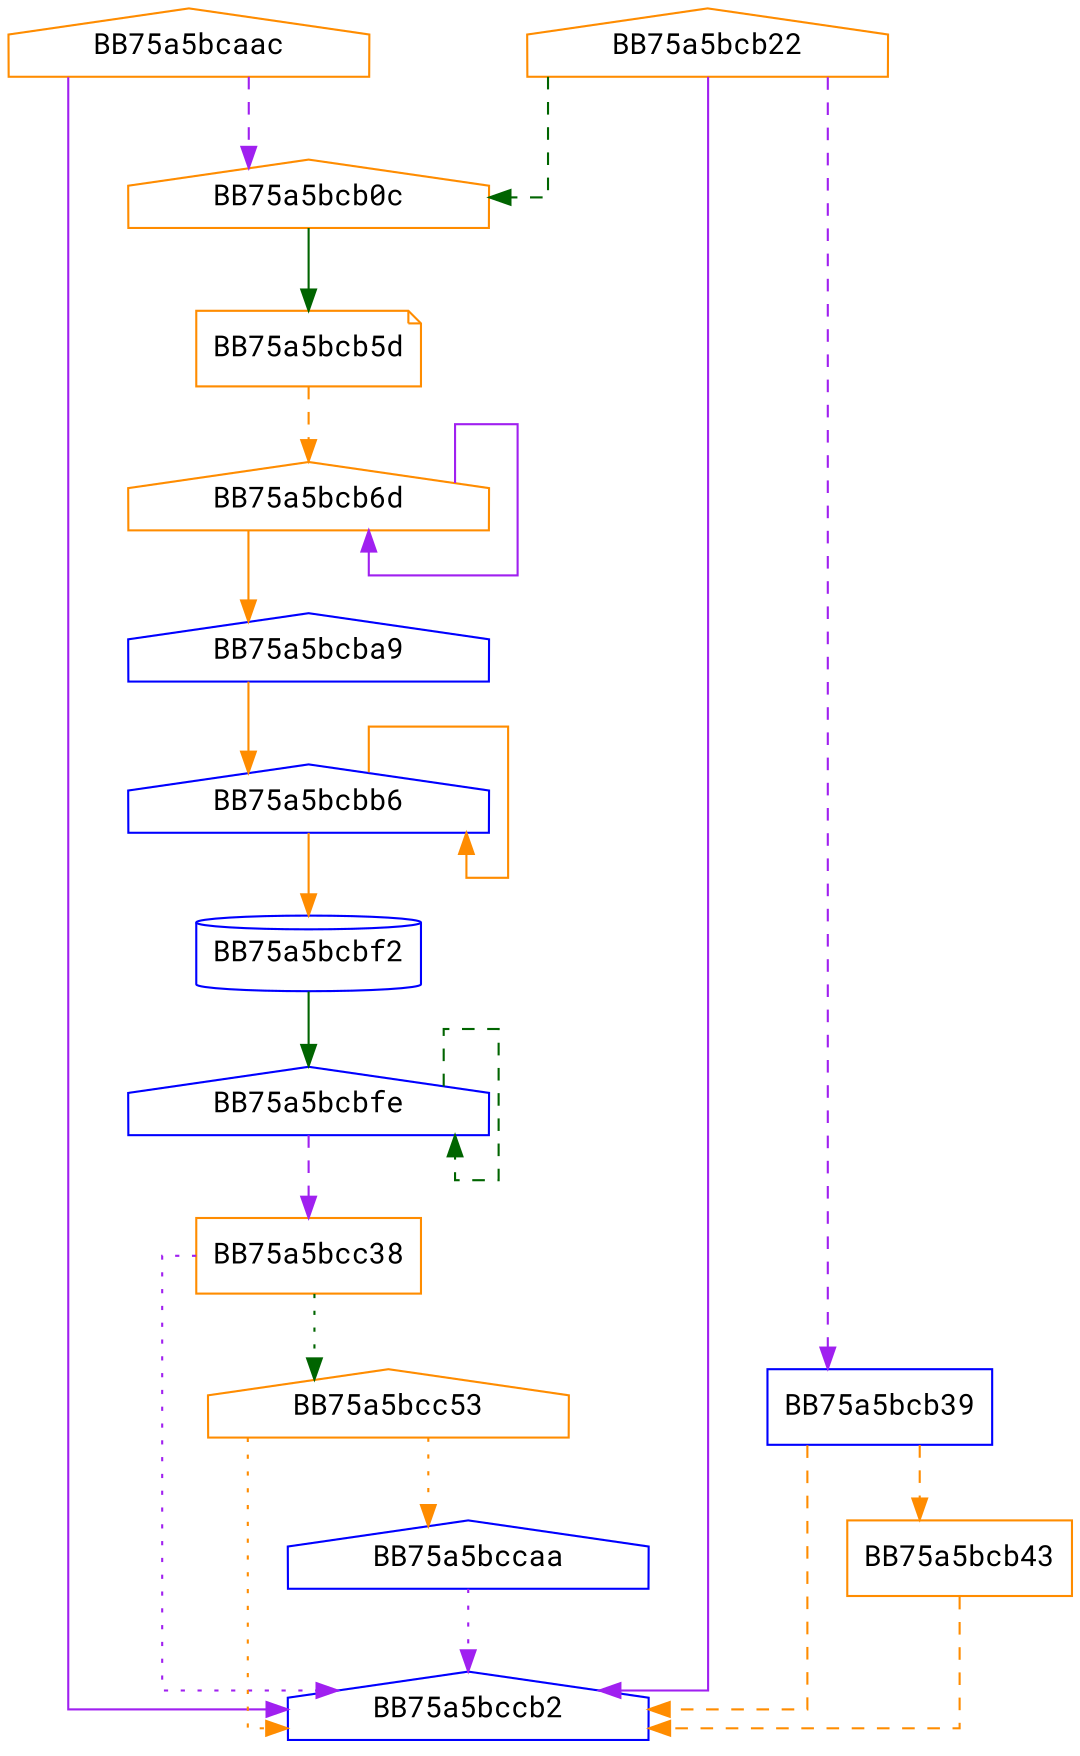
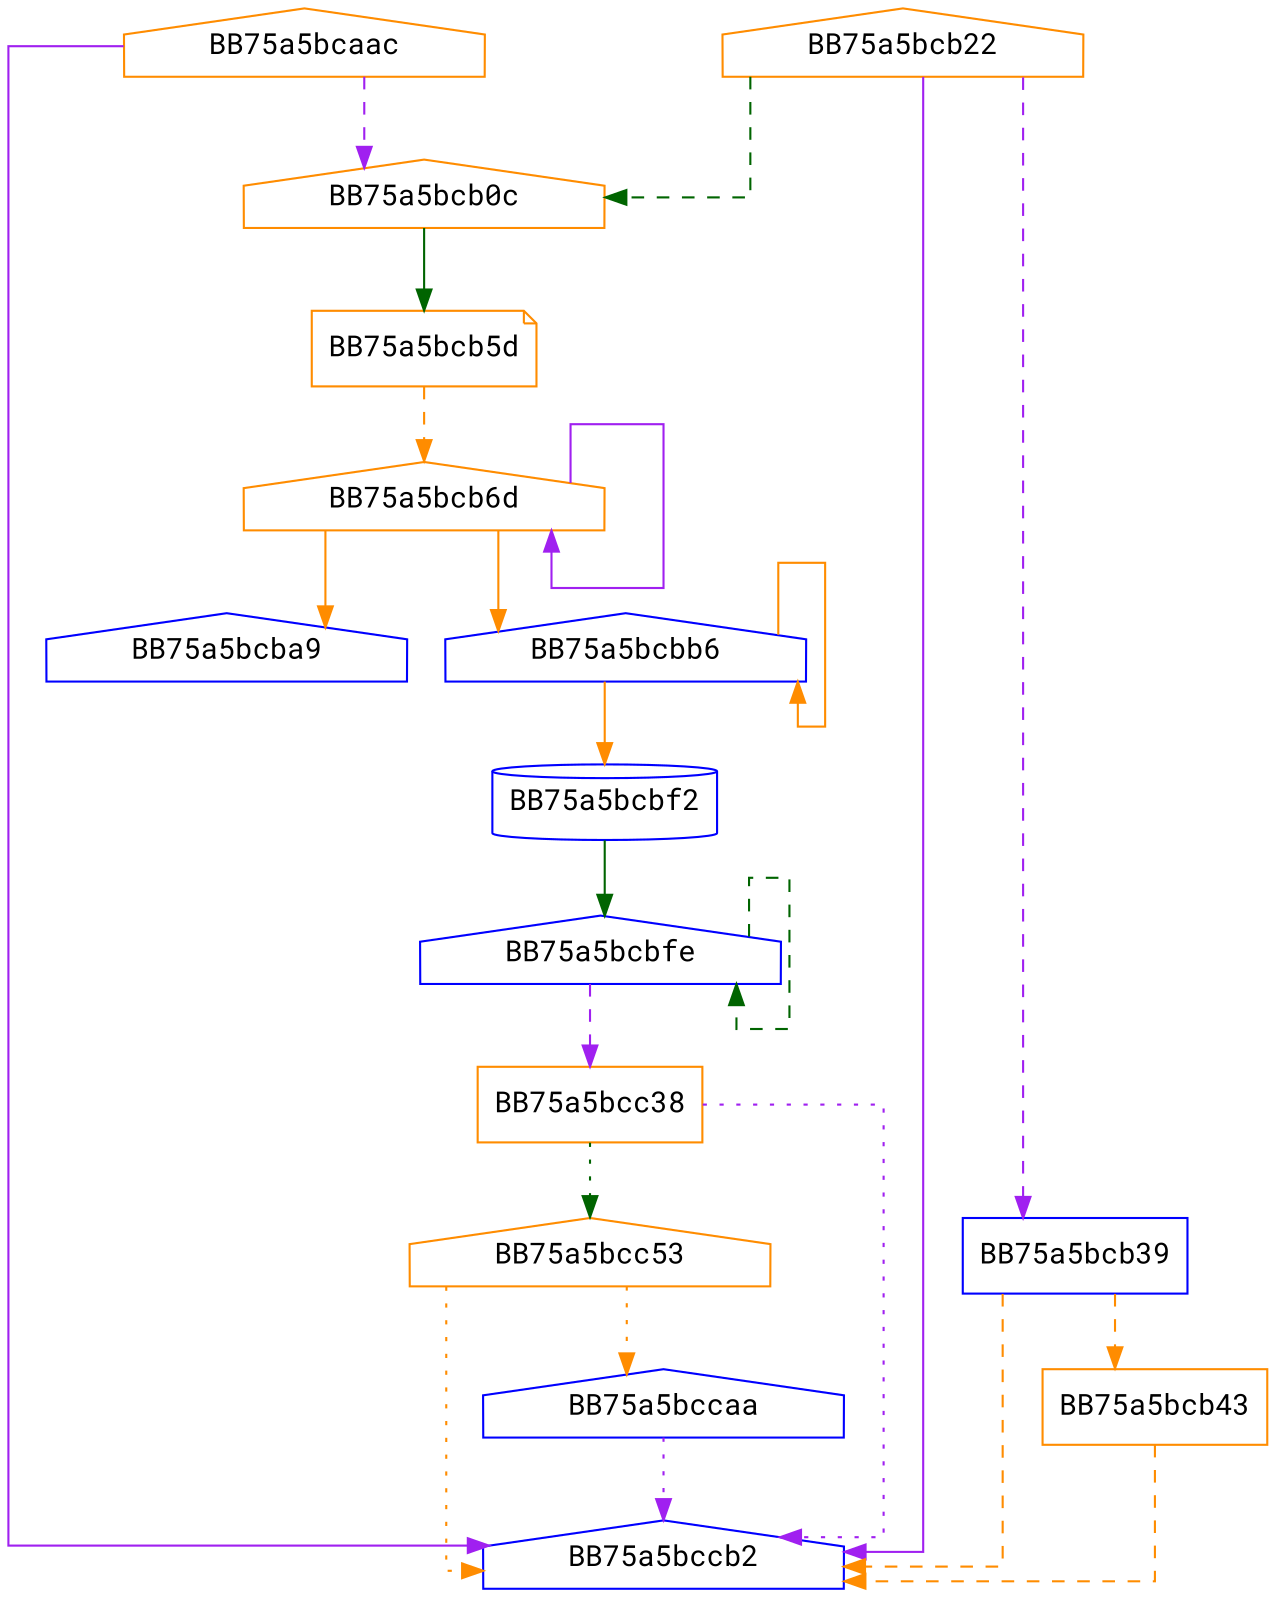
edge "BB75a5bcba9" -> "BB75a5bcbb6": now "BB75a5bcb6d" -> "BB75a5bcbb6"
